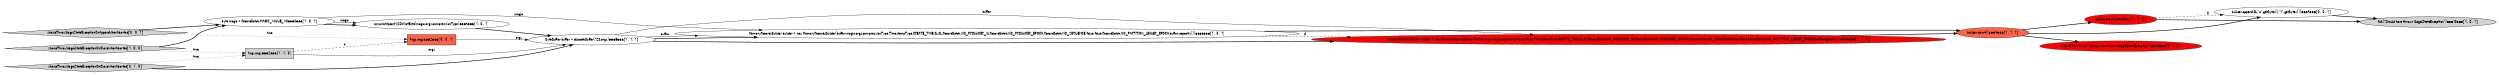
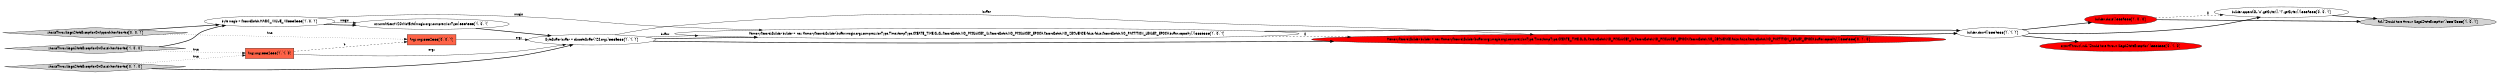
node "builder.abort()@@@7@@@['1', '1', '1']": fillcolor tomato -> white
node "Args args@@@2@@@['1', '1', '0']": fillcolor lightgray -> tomato
